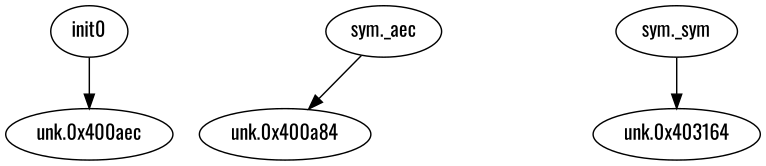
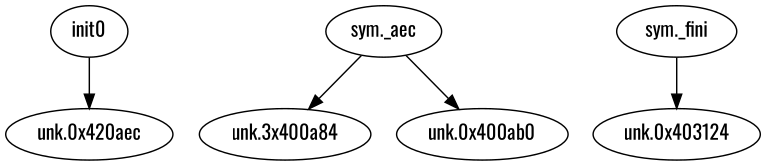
node "sym._sym": label "sym._sym" -> "sym._fini"
node "unk.0x400aec": label "unk.0x400aec" -> "unk.0x420aec"
node "unk.0x400a84": label "unk.0x400a84" -> "unk.3x400a84"
node "unk.0x400ab0": added
node "unk.0x403164": label "unk.0x403164" -> "unk.0x403124"
